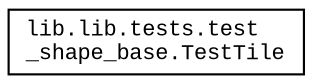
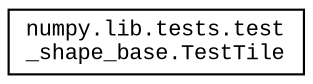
node "lib.lib.tests.test _shape_base.TestTile": label "lib.lib.tests.test _shape_base.TestTile" -> "numpy.lib.tests.test _shape_base.TestTile"
